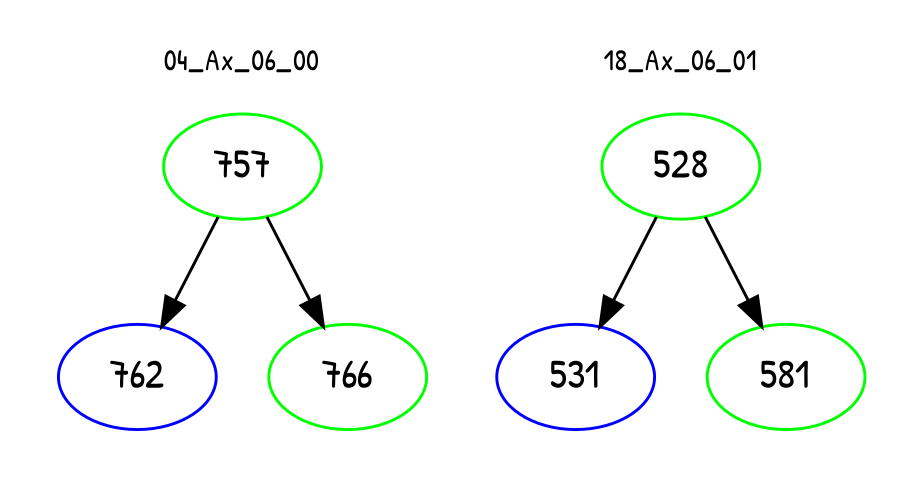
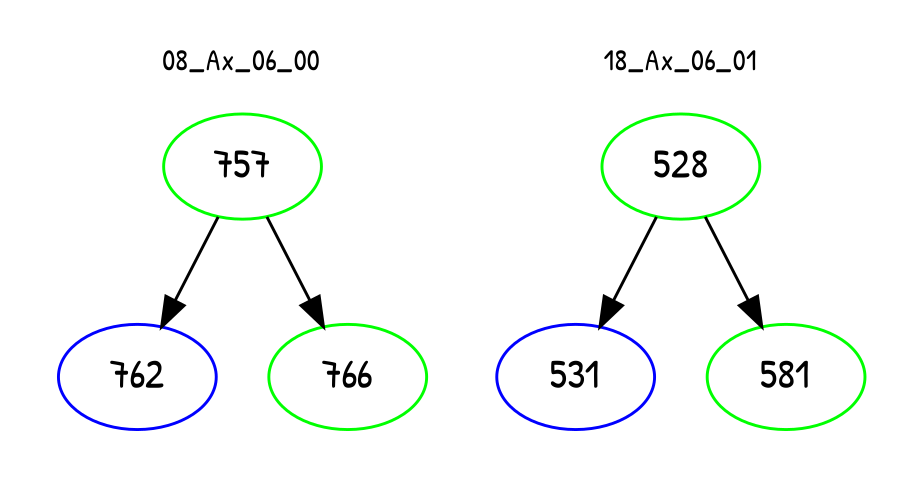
cluster "04_Ax_06_00": label "04_Ax_06_00" -> "08_Ax_06_00"
